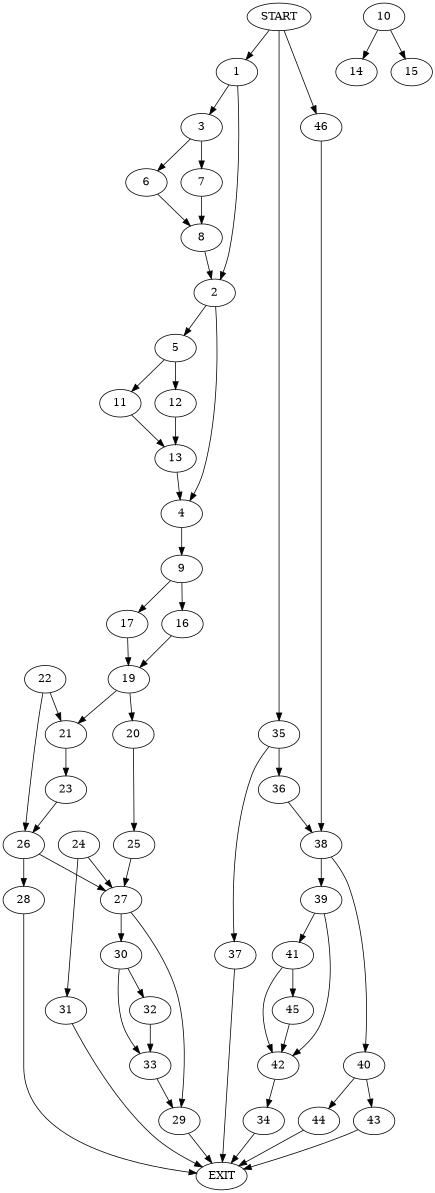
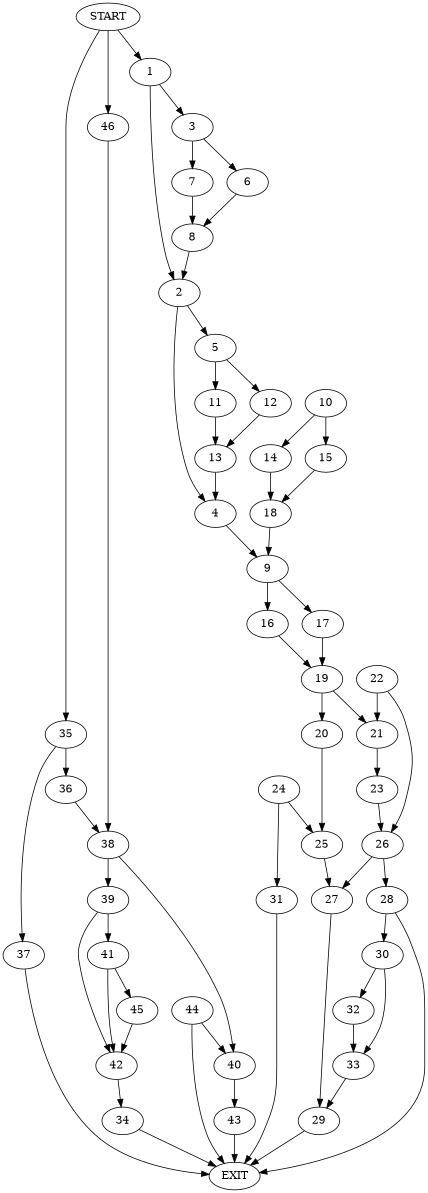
node "18": added
edge "24" -> "27": now "24" -> "25"
edge "27" -> "30": now "28" -> "30"
edge "40" -> "44": reversed
